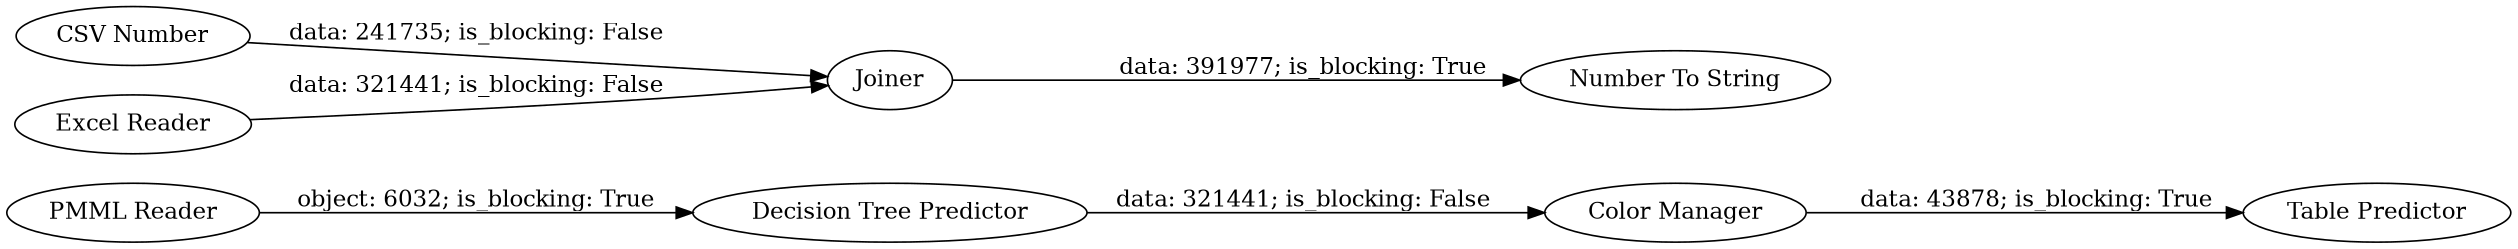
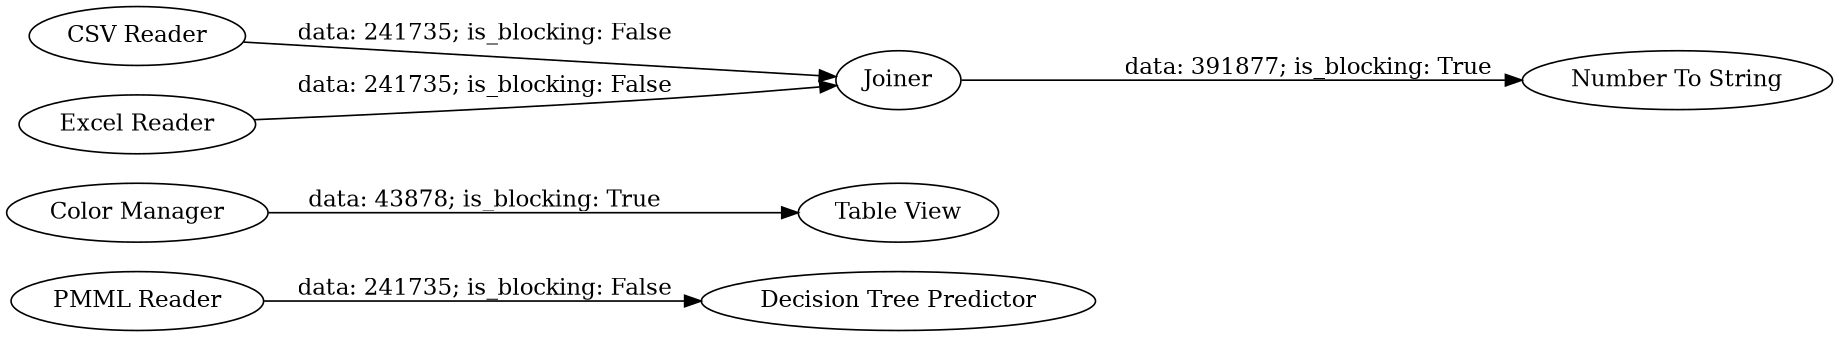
node "CSV Number": label "CSV Number" -> "CSV Reader"
edge "Joiner" -> "Number To String": label "data: 391977; is_blocking: True" -> "data: 391877; is_blocking: True"
edge "Excel Reader" -> "Joiner": label "data: 321441; is_blocking: False" -> "data: 241735; is_blocking: False"
edge "PMML Reader" -> "Decision Tree Predictor": label "object: 6032; is_blocking: True" -> "data: 241735; is_blocking: False"
edge "Decision Tree Predictor" -> "Color Manager": removed, label "data: 321441; is_blocking: False"
node "Table Predictor": label "Table Predictor" -> "Table View"
